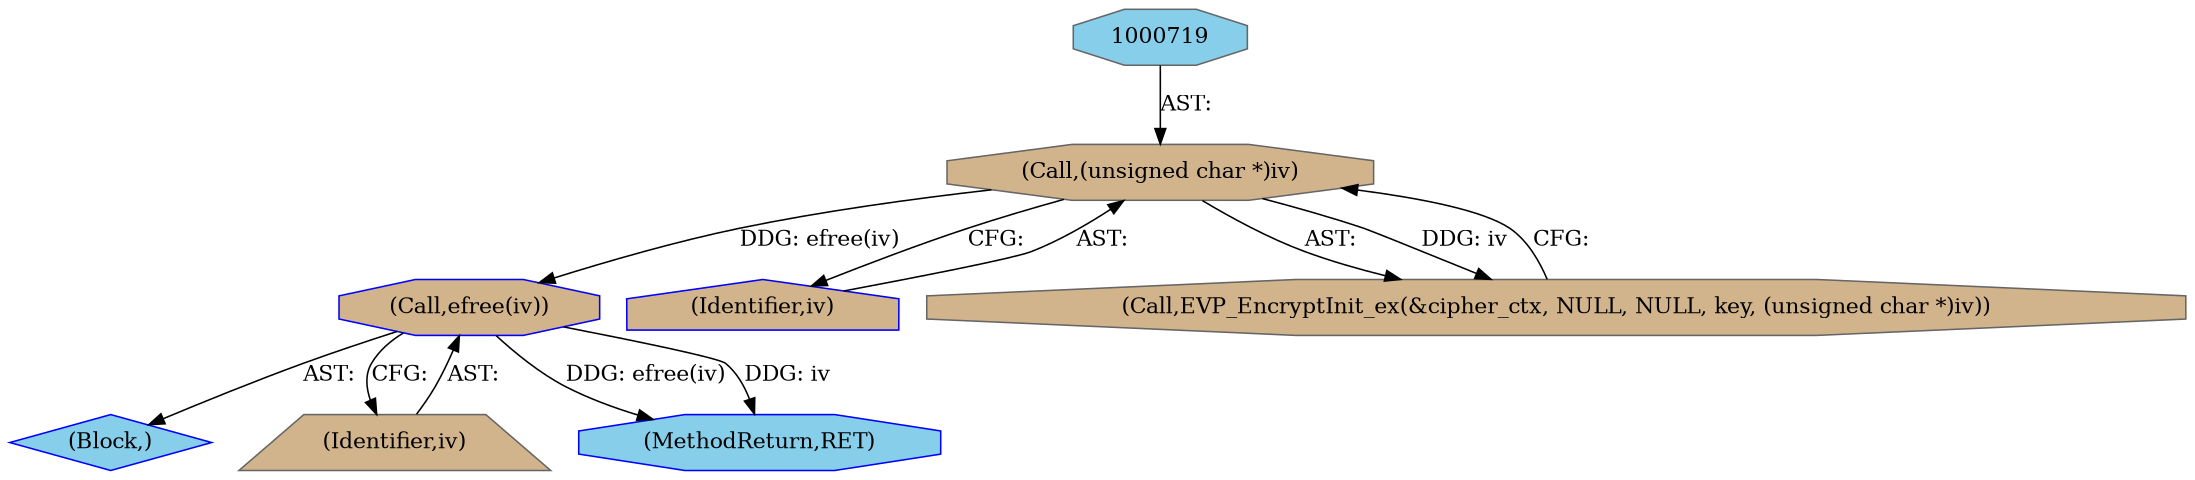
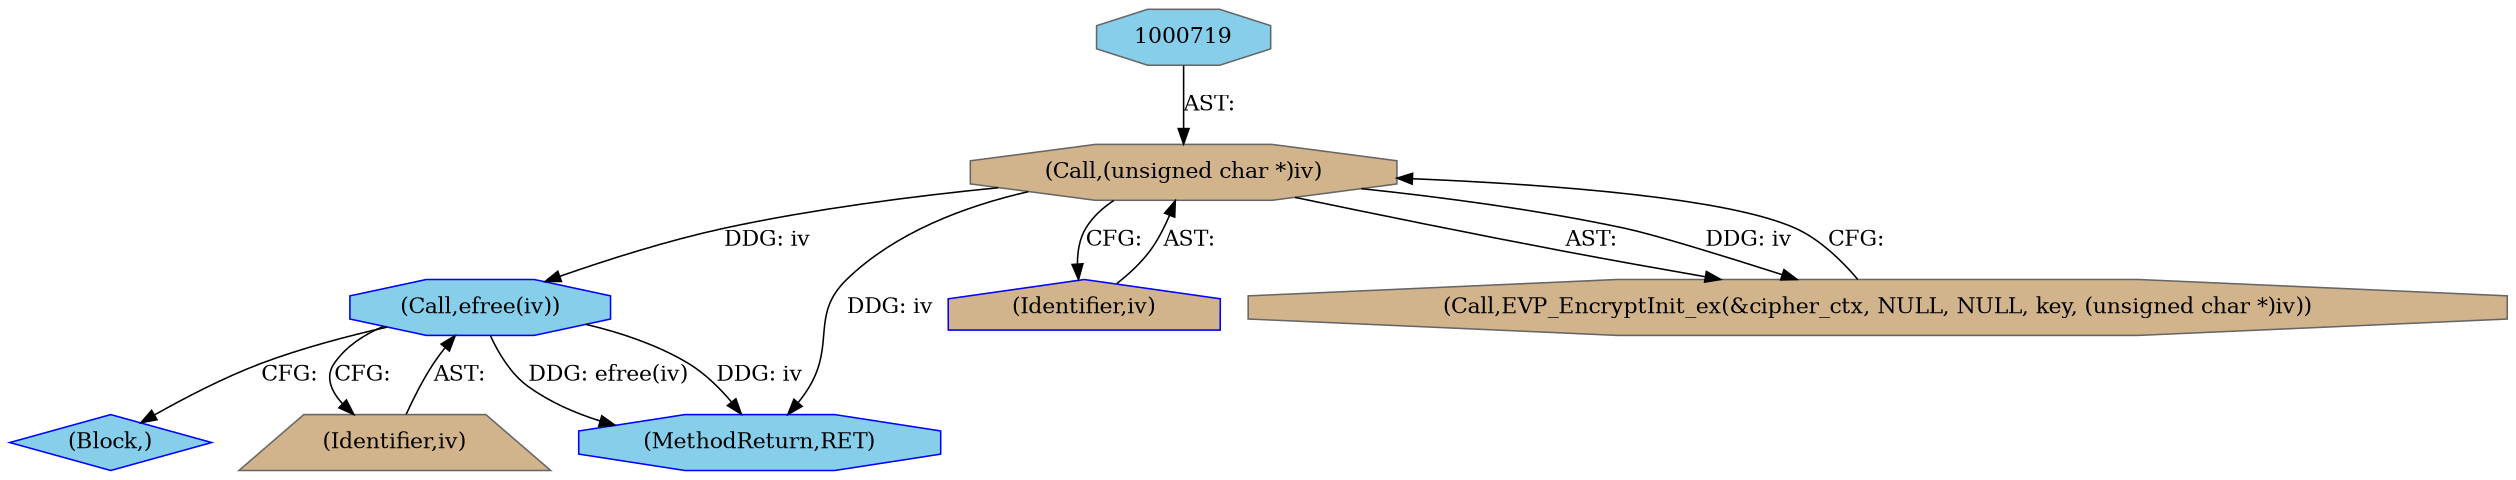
edge "(Call,(unsigned char *)iv)" -> "(Call,efree(iv))": label "DDG: efree(iv)" -> "DDG: iv"
edge "(Call,(unsigned char *)iv)" -> "(MethodReturn,RET)": added, label "DDG: iv"
node "(Call,efree(iv))": fillcolor tan -> skyblue
edge "(Call,efree(iv))" -> "(Block,)": label "AST: " -> "CFG: "
